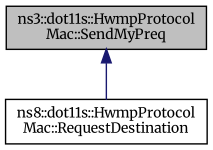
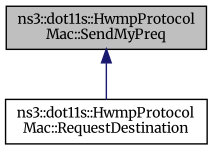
node "ns8::dot11s::HwmpProtocol Mac::RequestDestination": label "ns8::dot11s::HwmpProtocol Mac::RequestDestination" -> "ns3::dot11s::HwmpProtocol Mac::RequestDestination"
